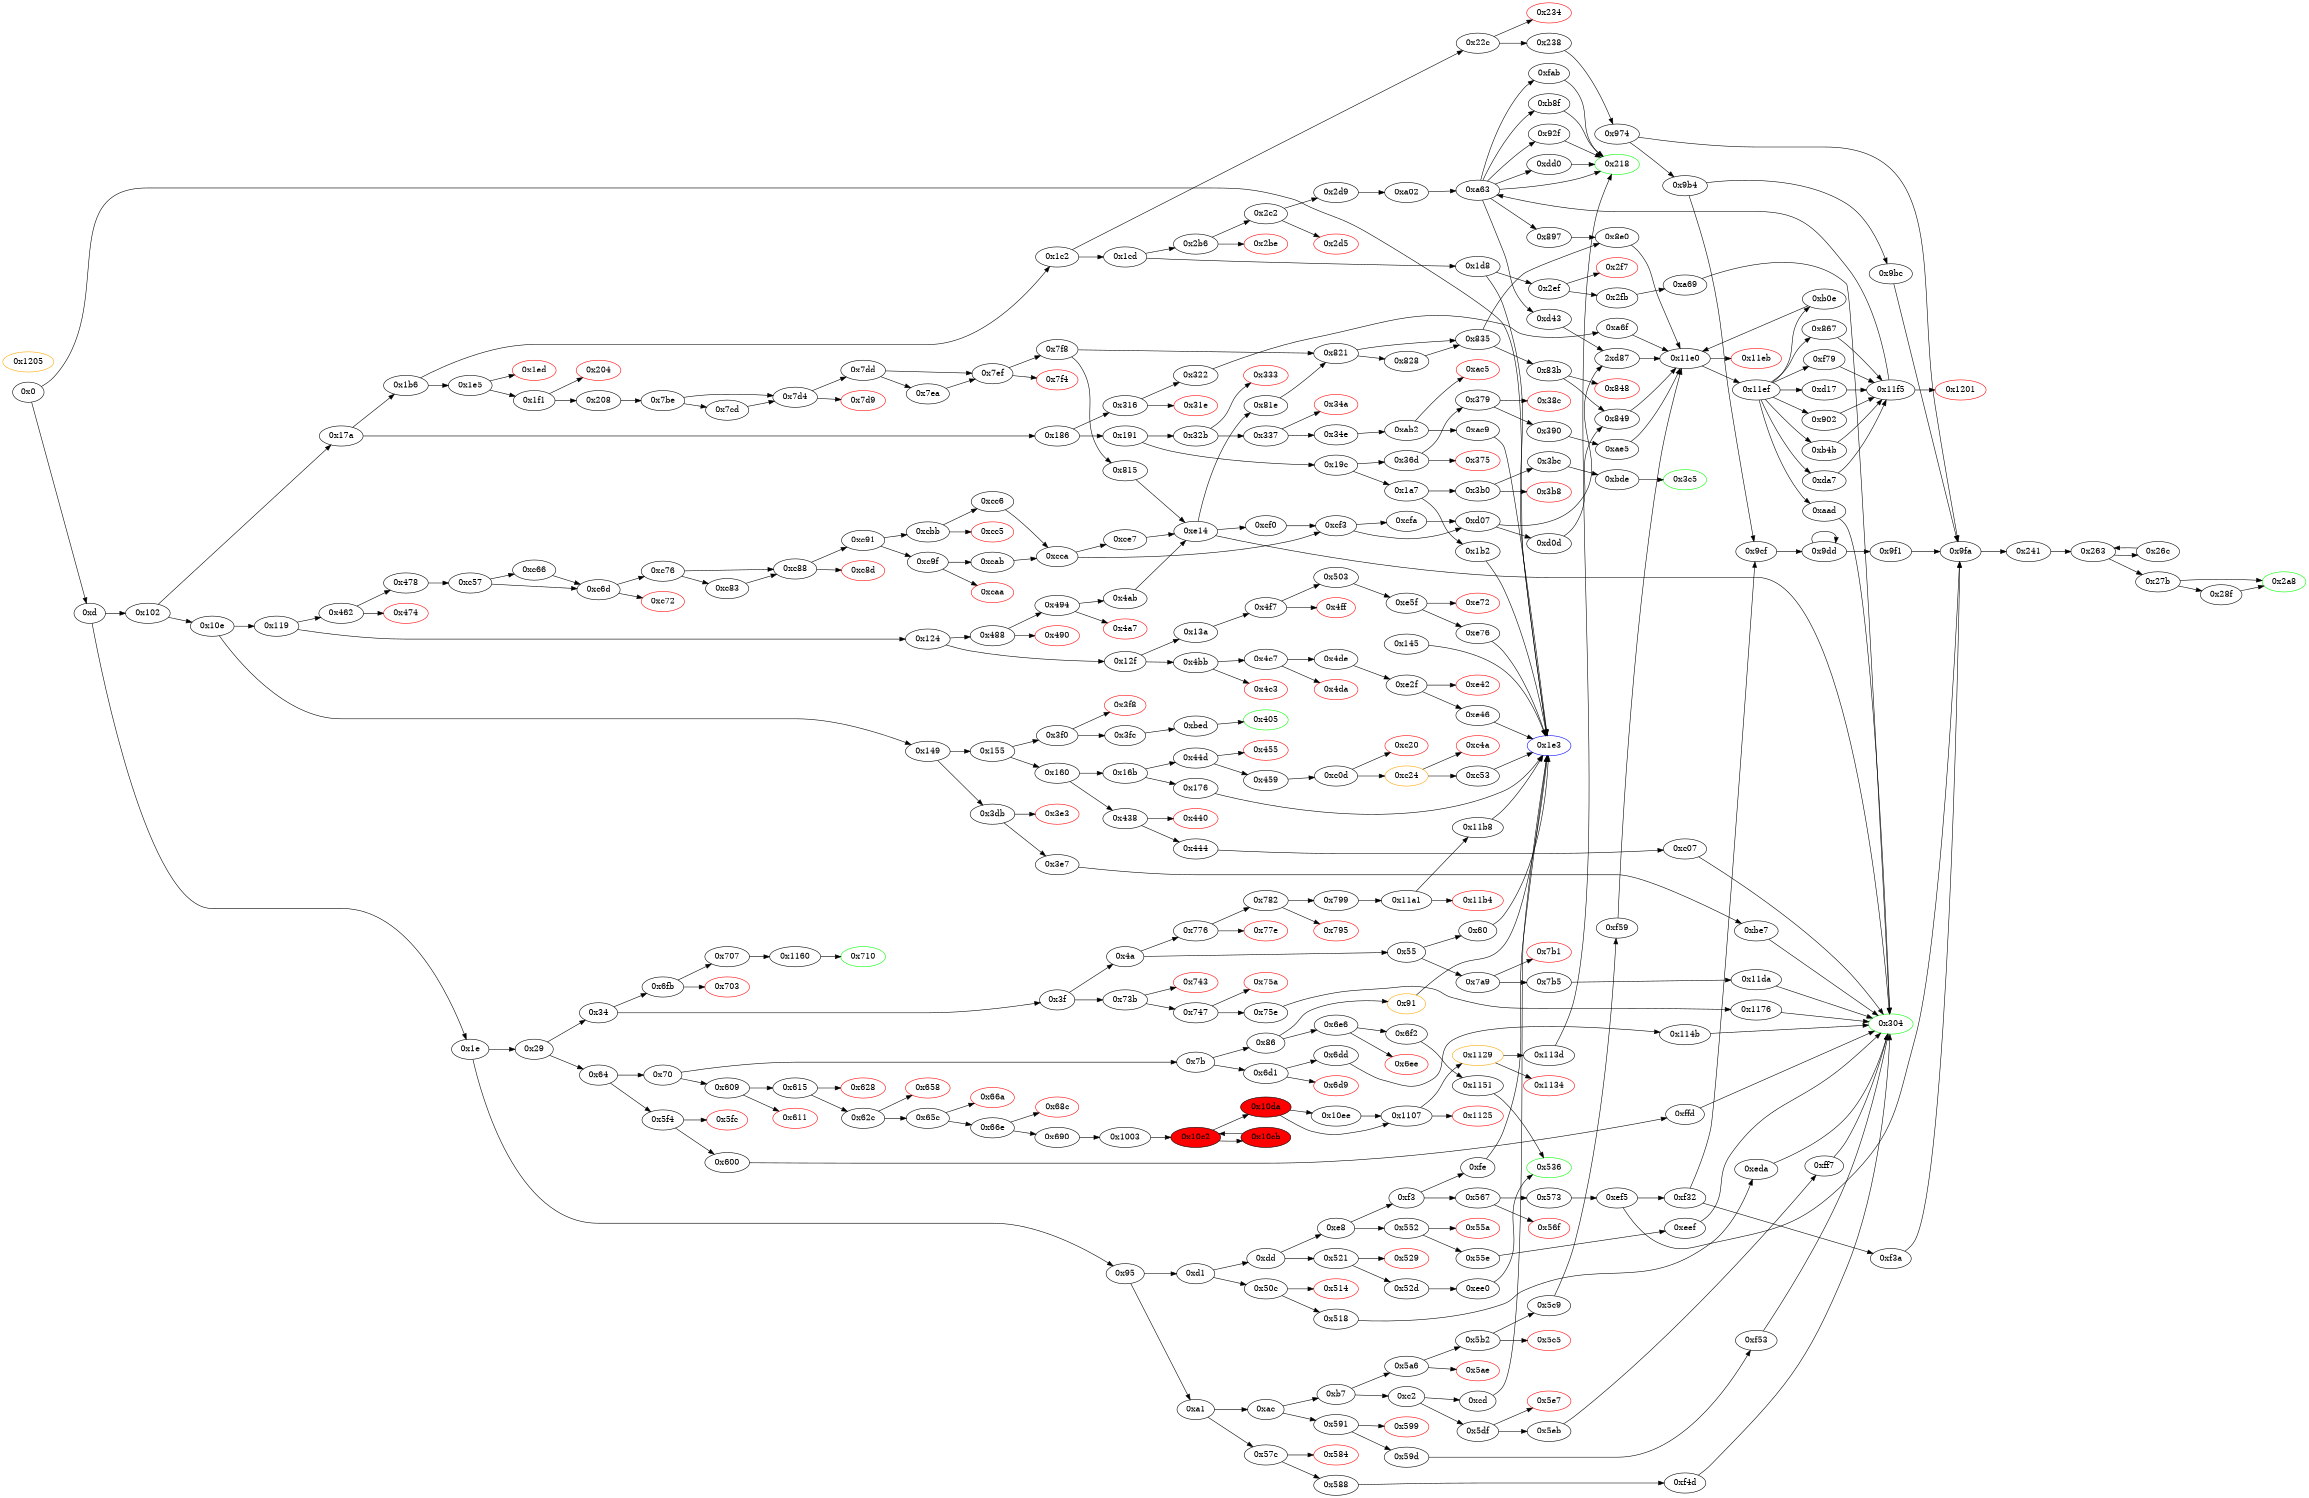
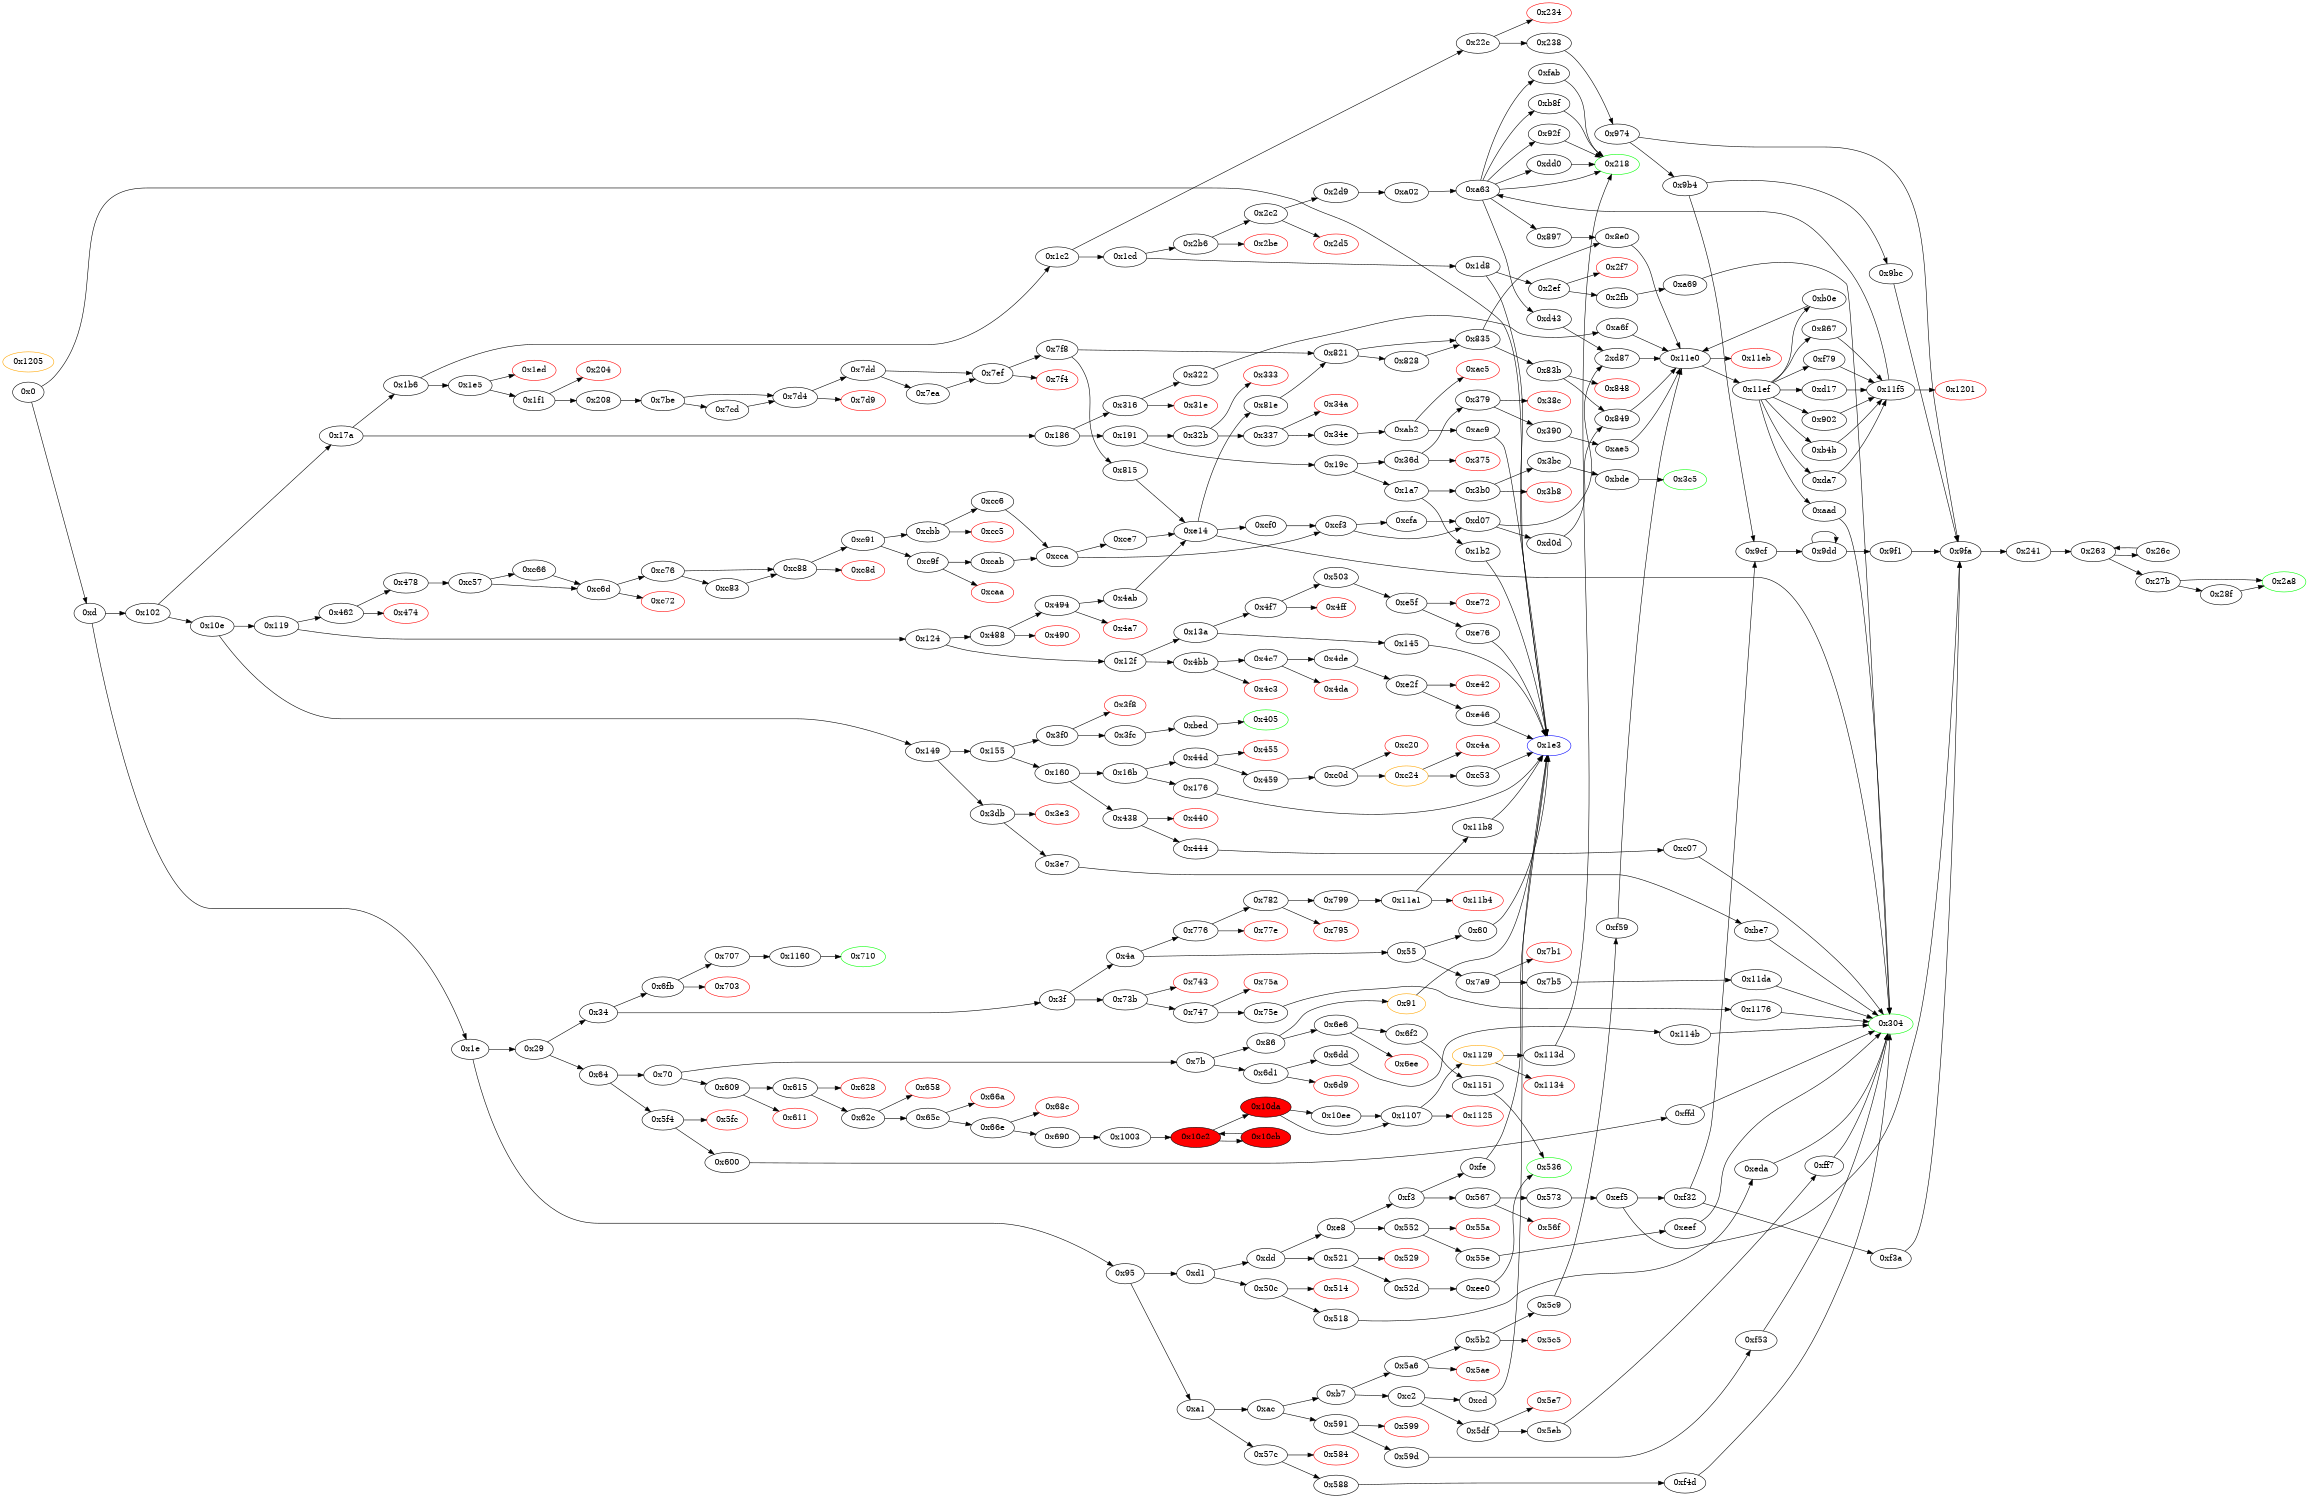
edge "0x13a" -> "0x145": added
